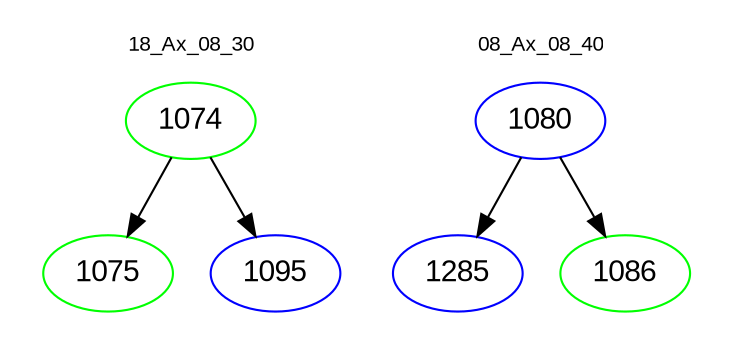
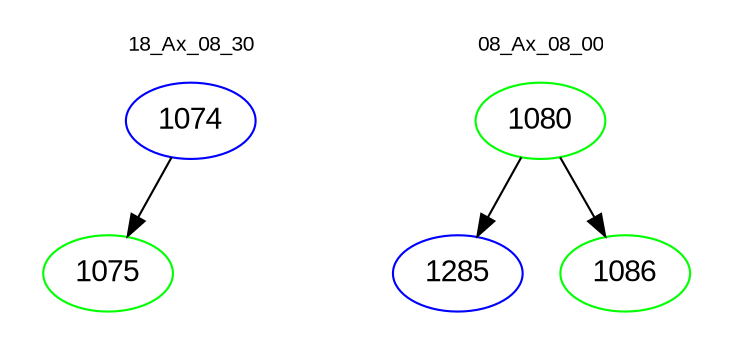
cluster "08_Ax_08_40": label "08_Ax_08_40" -> "08_Ax_08_00"
node "1074": color green -> blue
node "1080": color blue -> green
node "1095": removed
